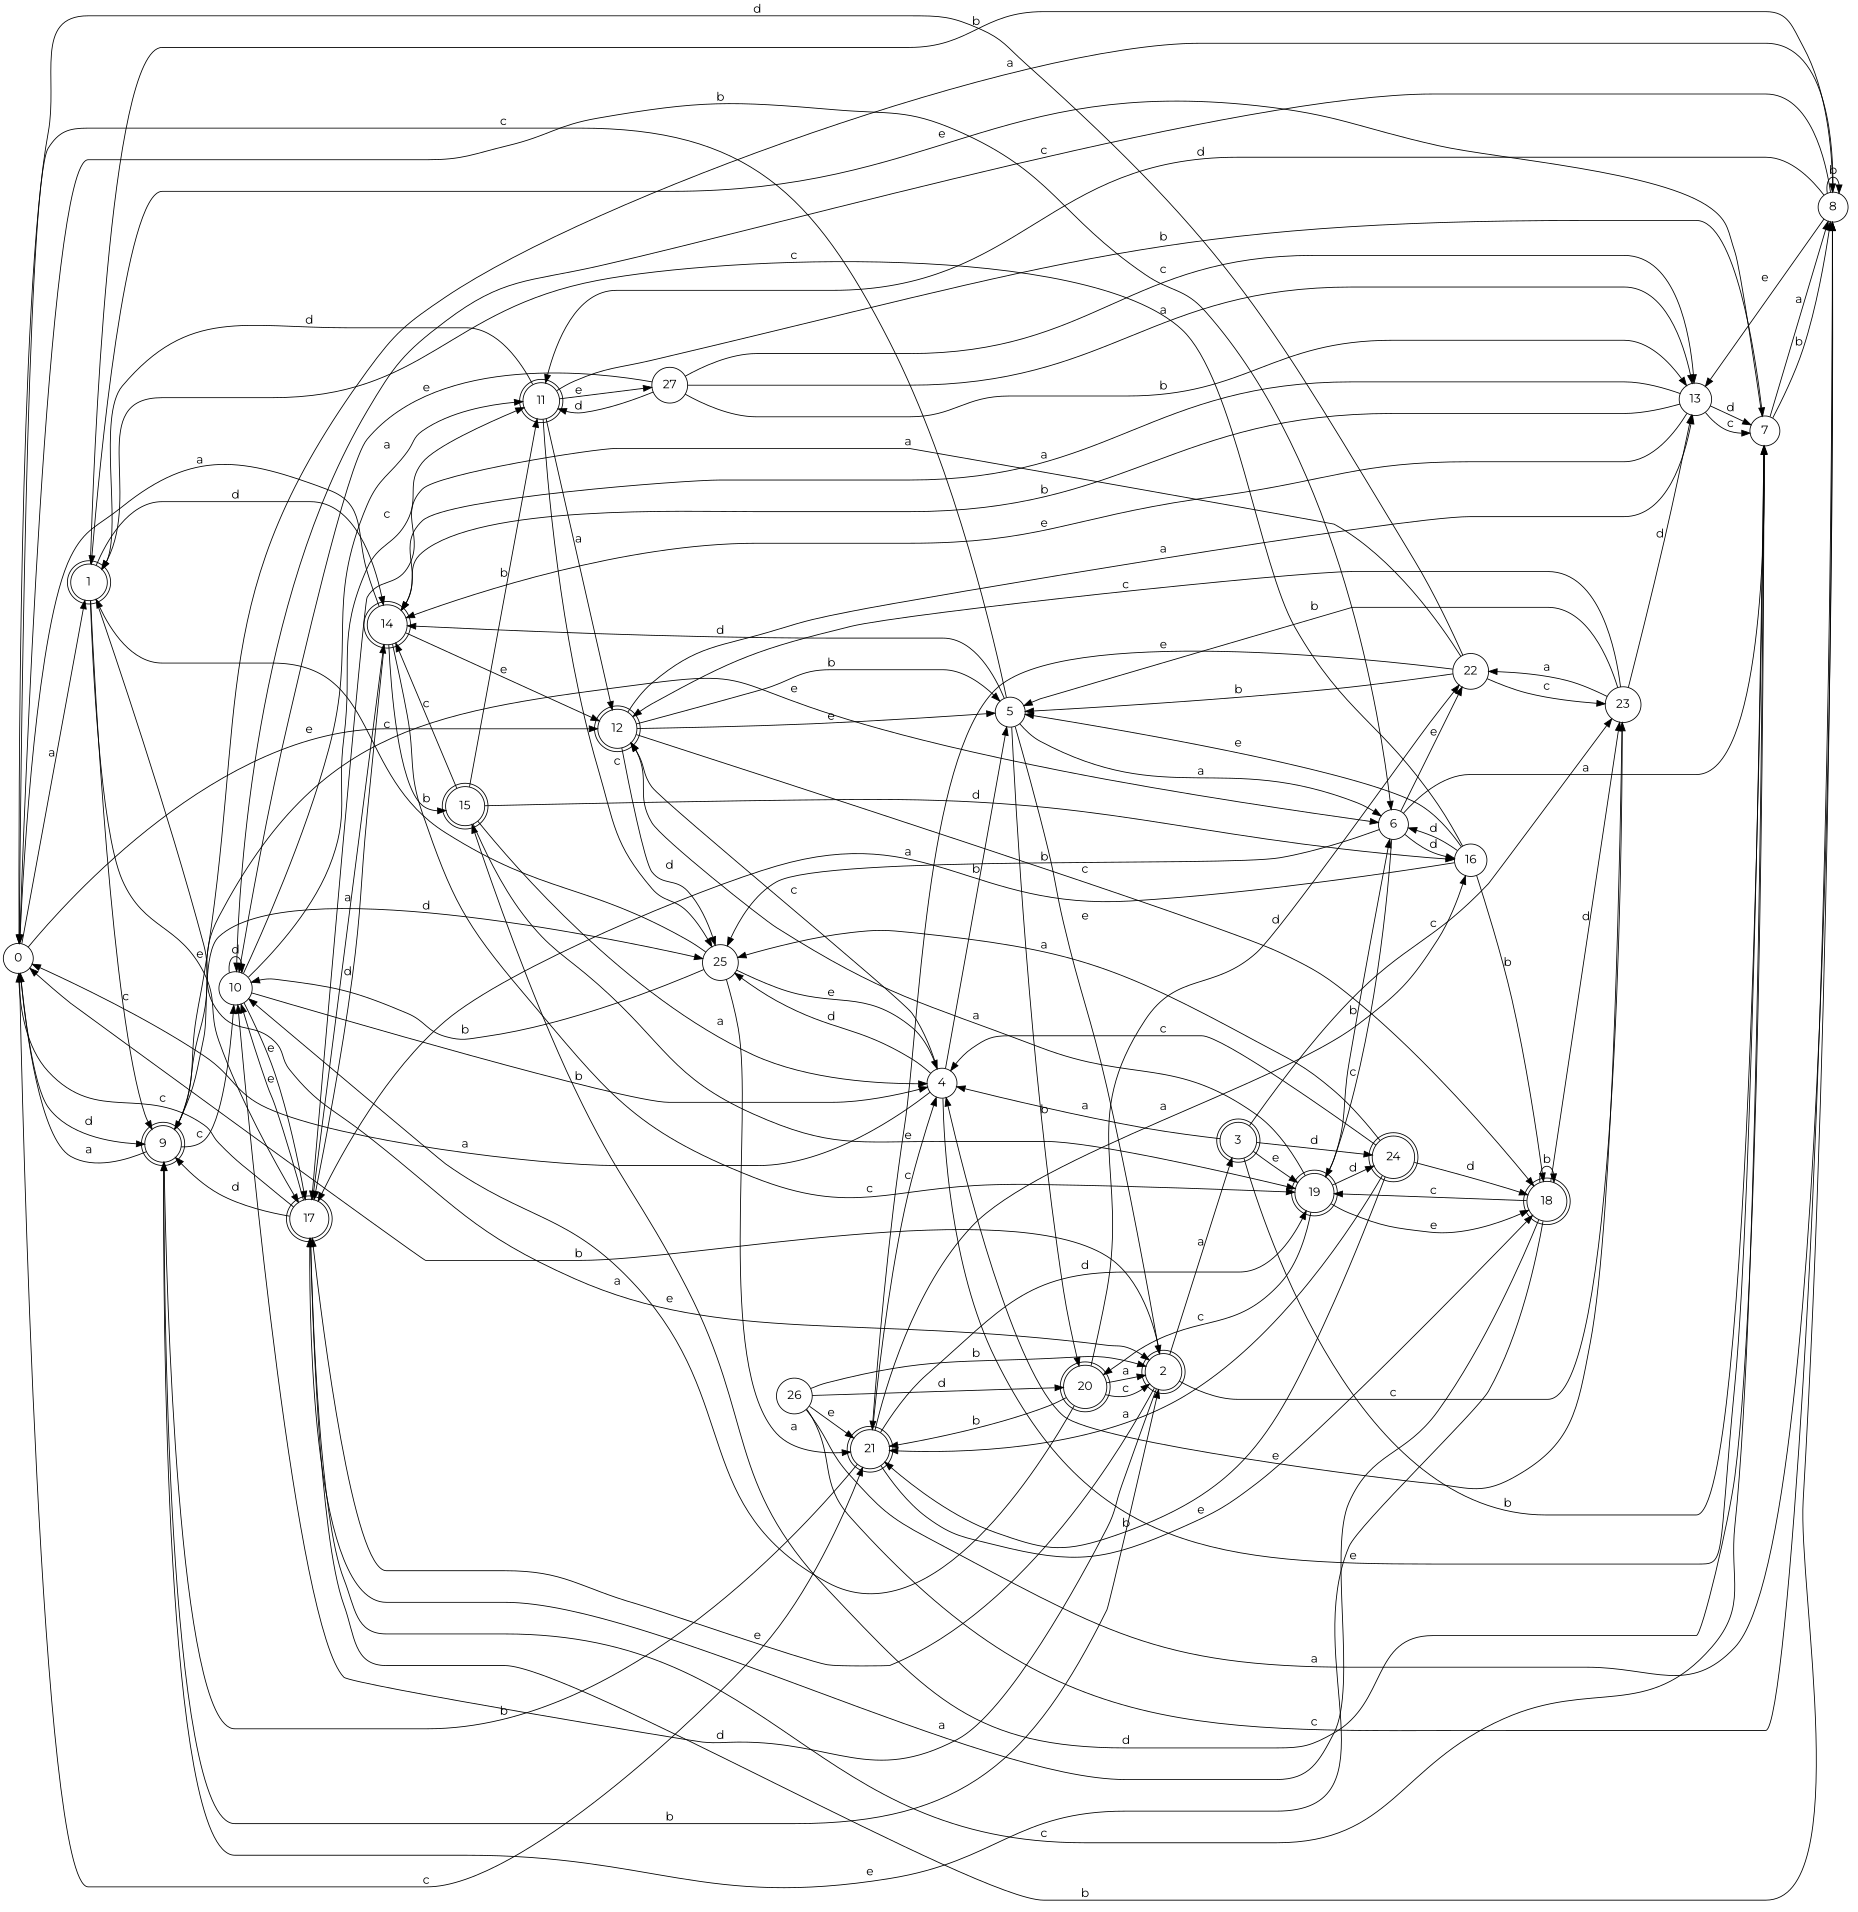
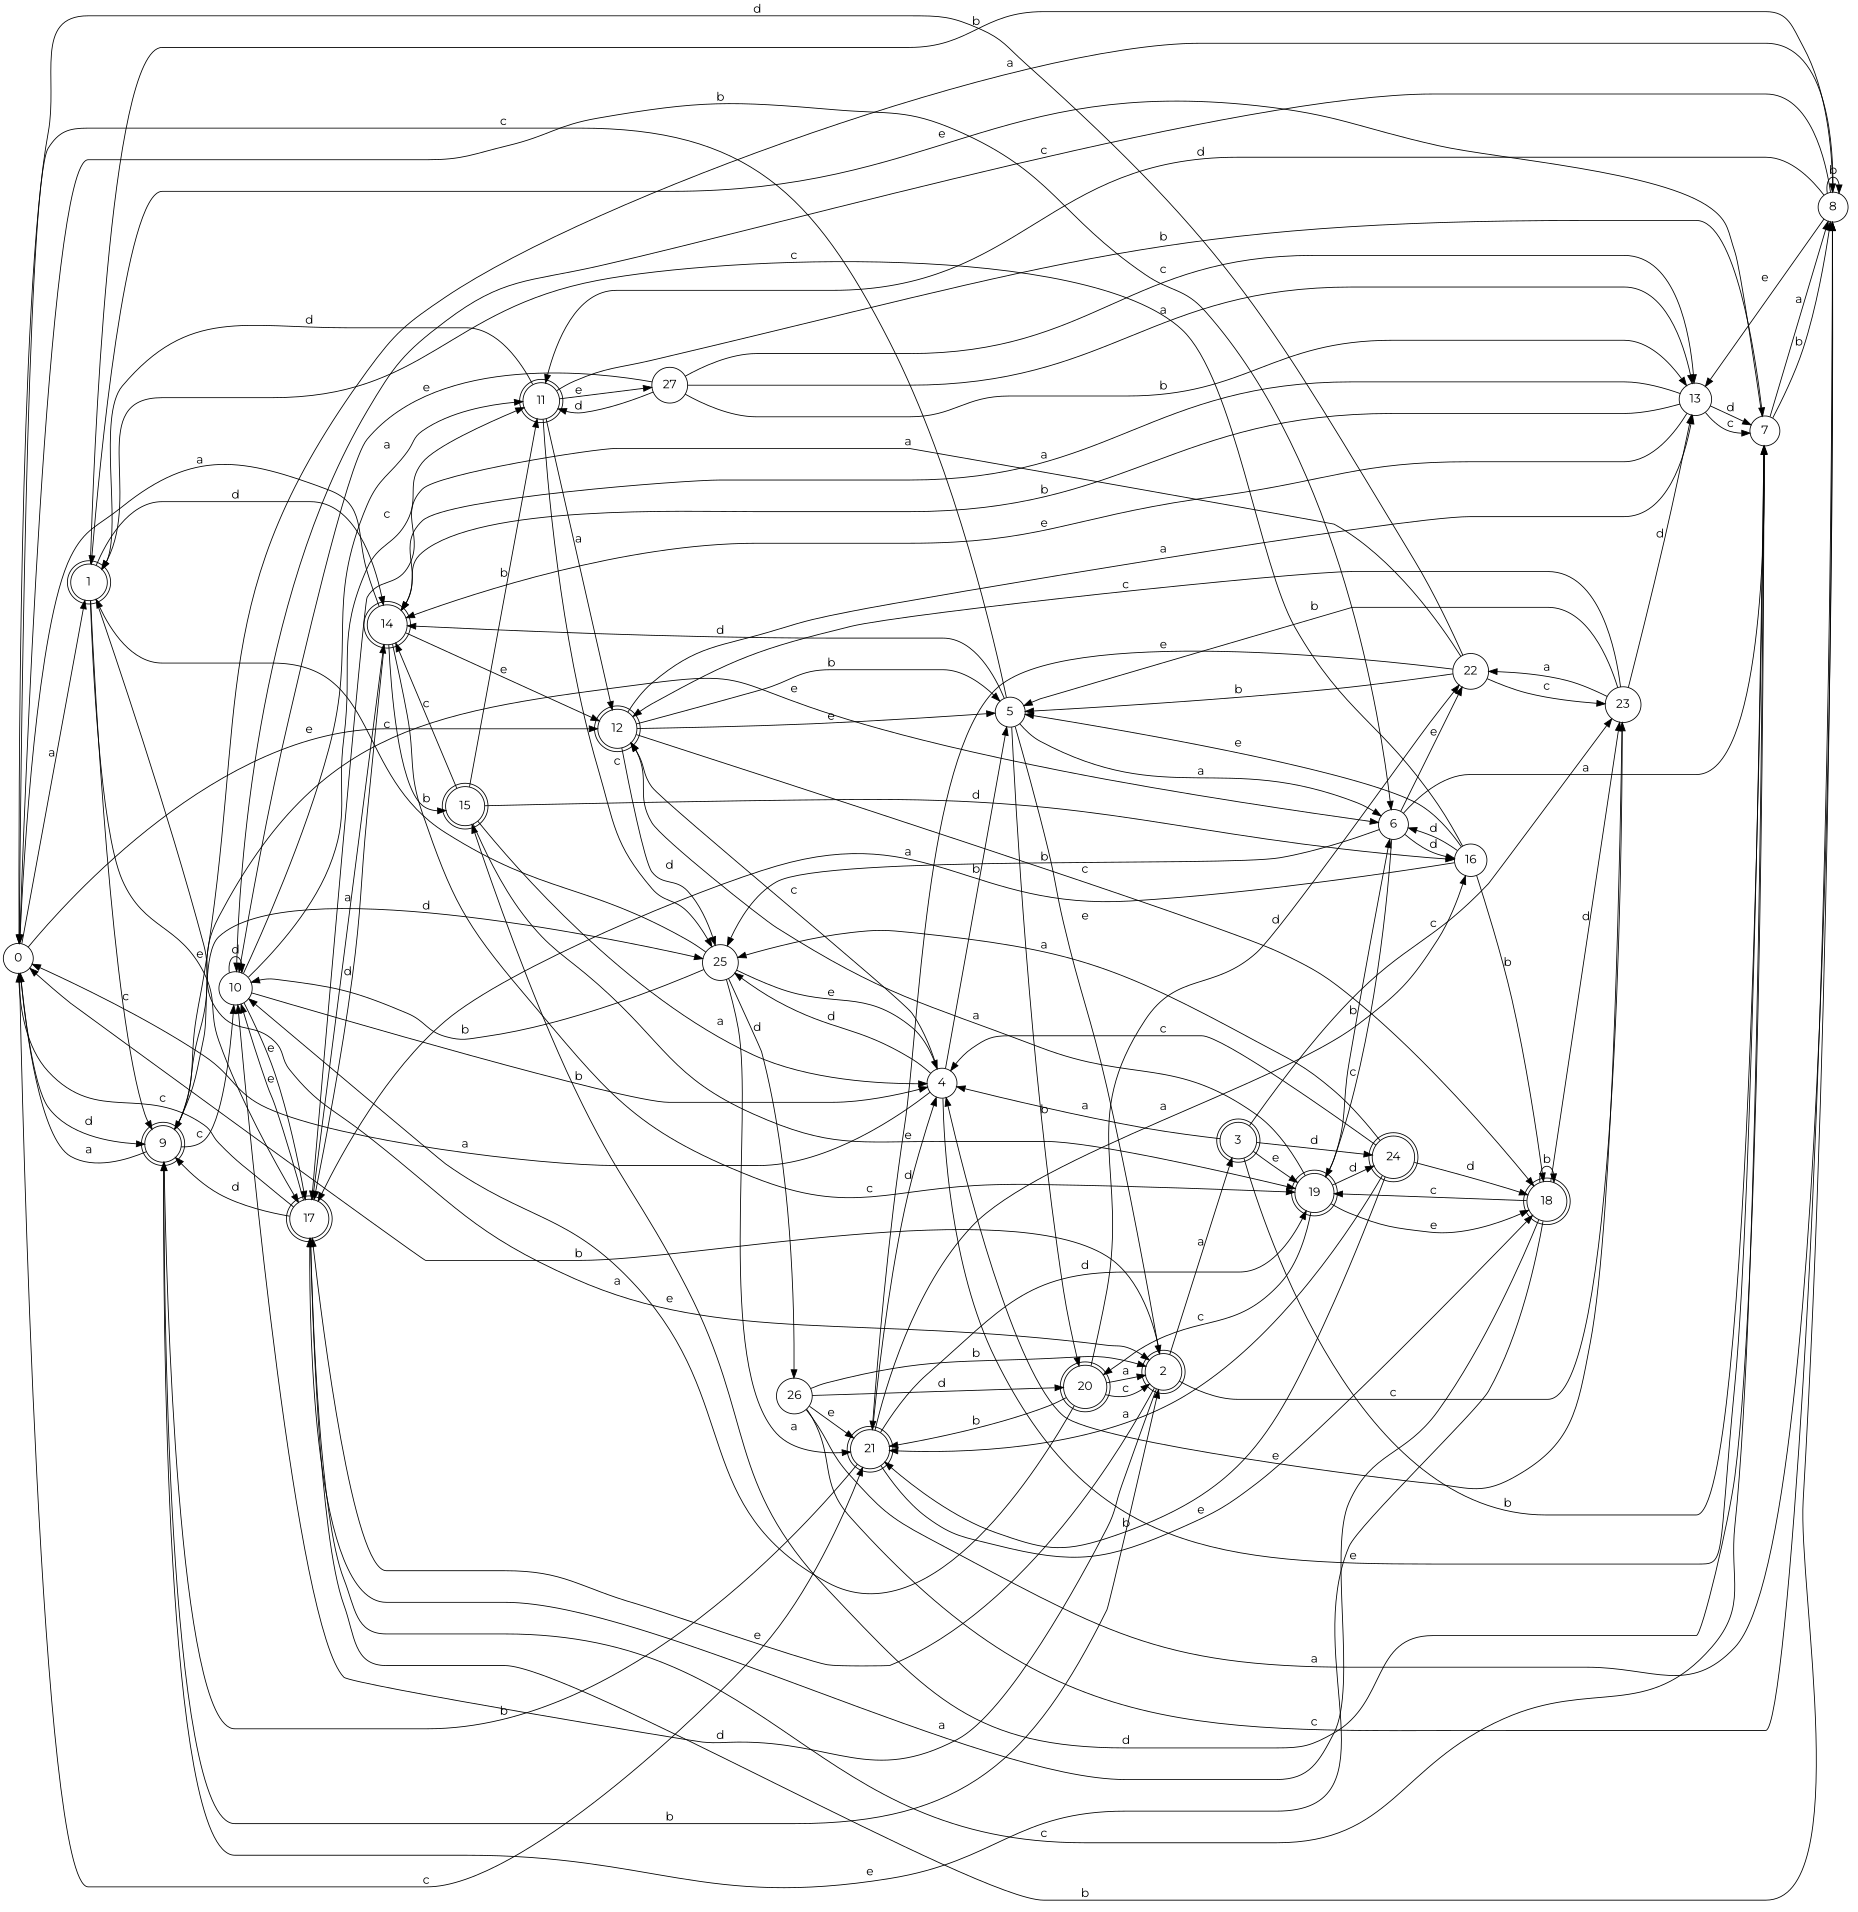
edge "25" -> "26": added, label "d"
edge "21" -> "4": label "c" -> "d"
